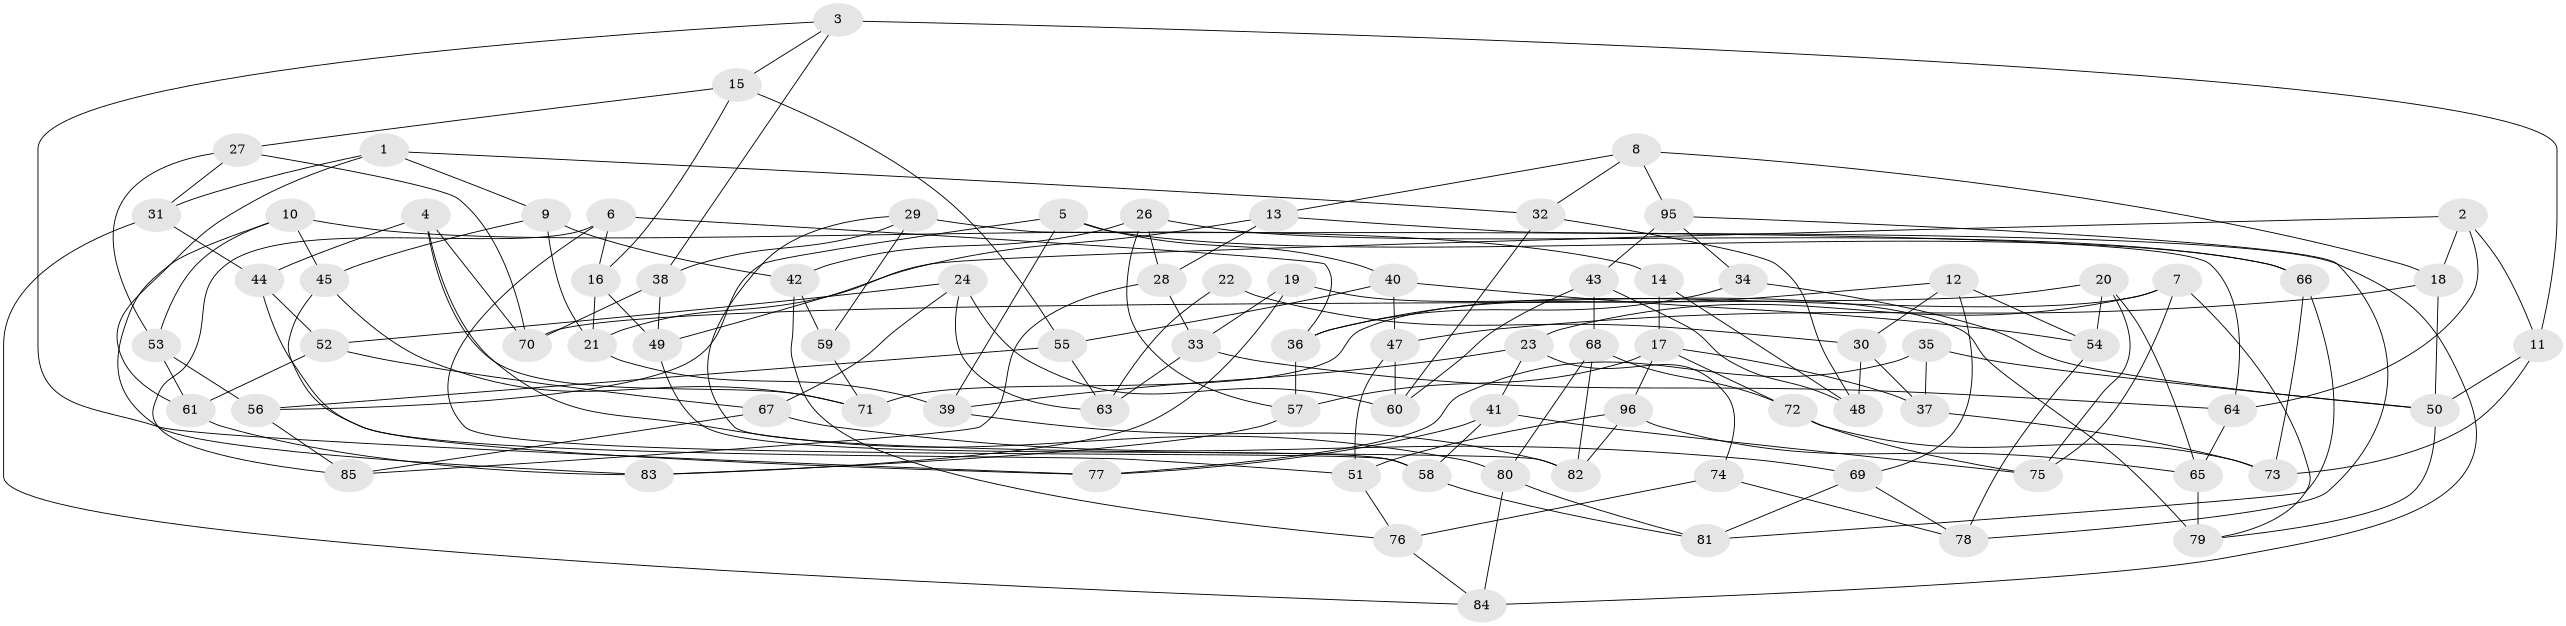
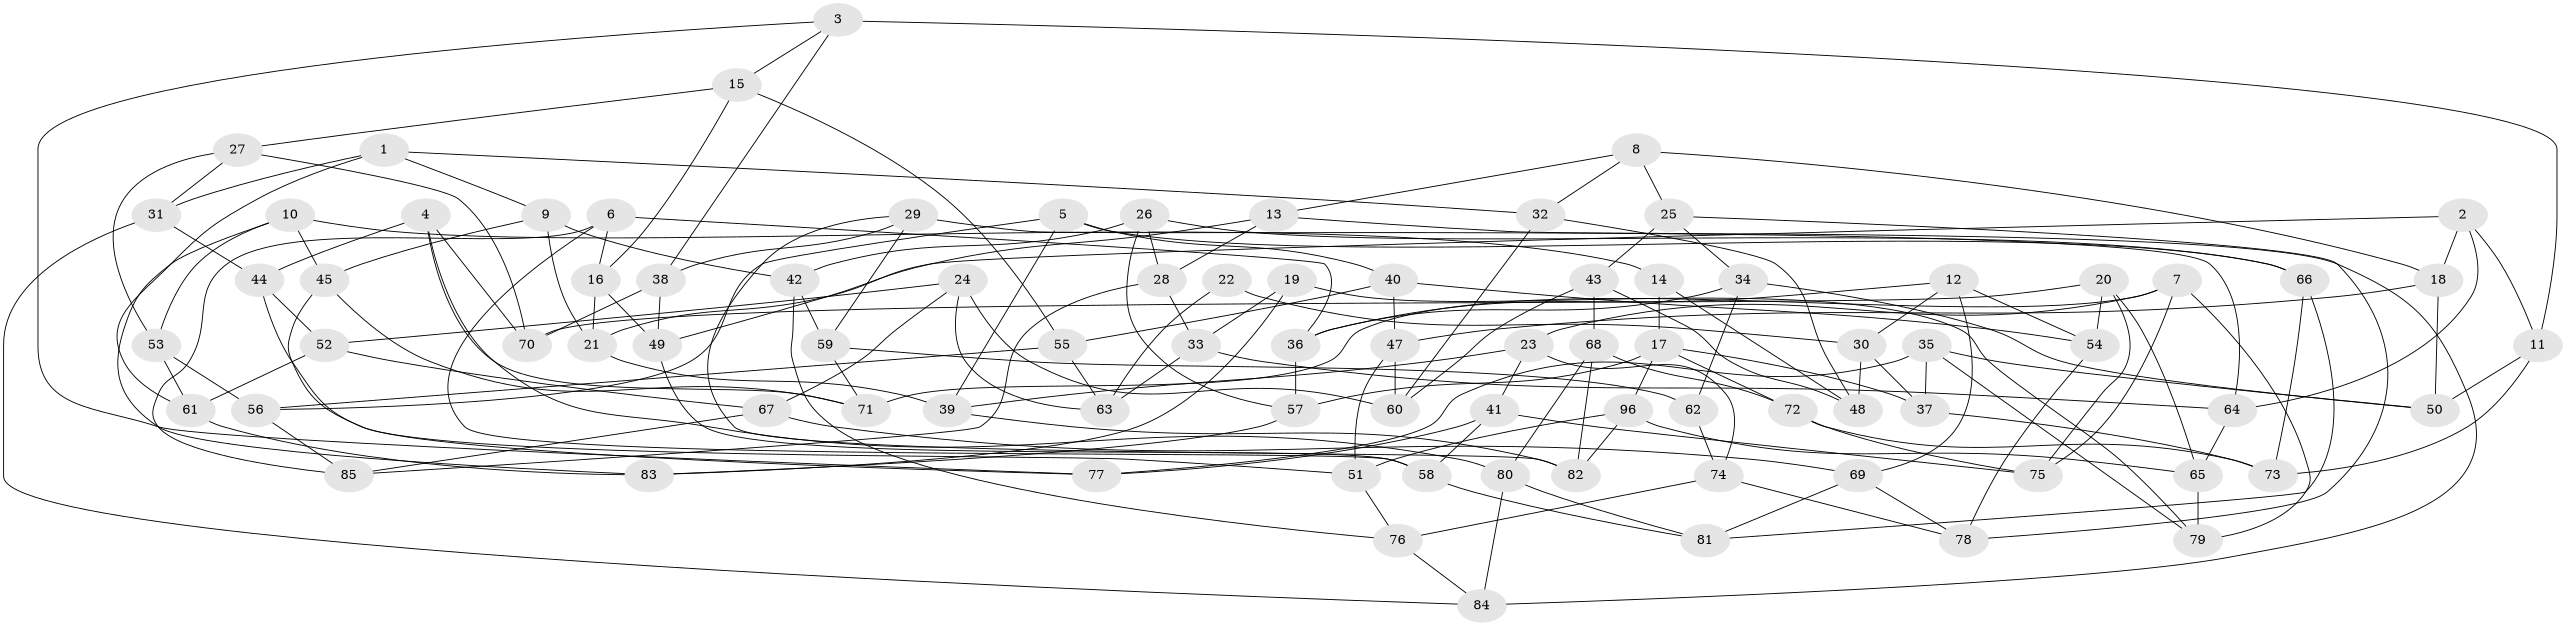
node "95": label "95" -> "25"
node "62": added
edge "50" -- "79": now "35" -- "79"
